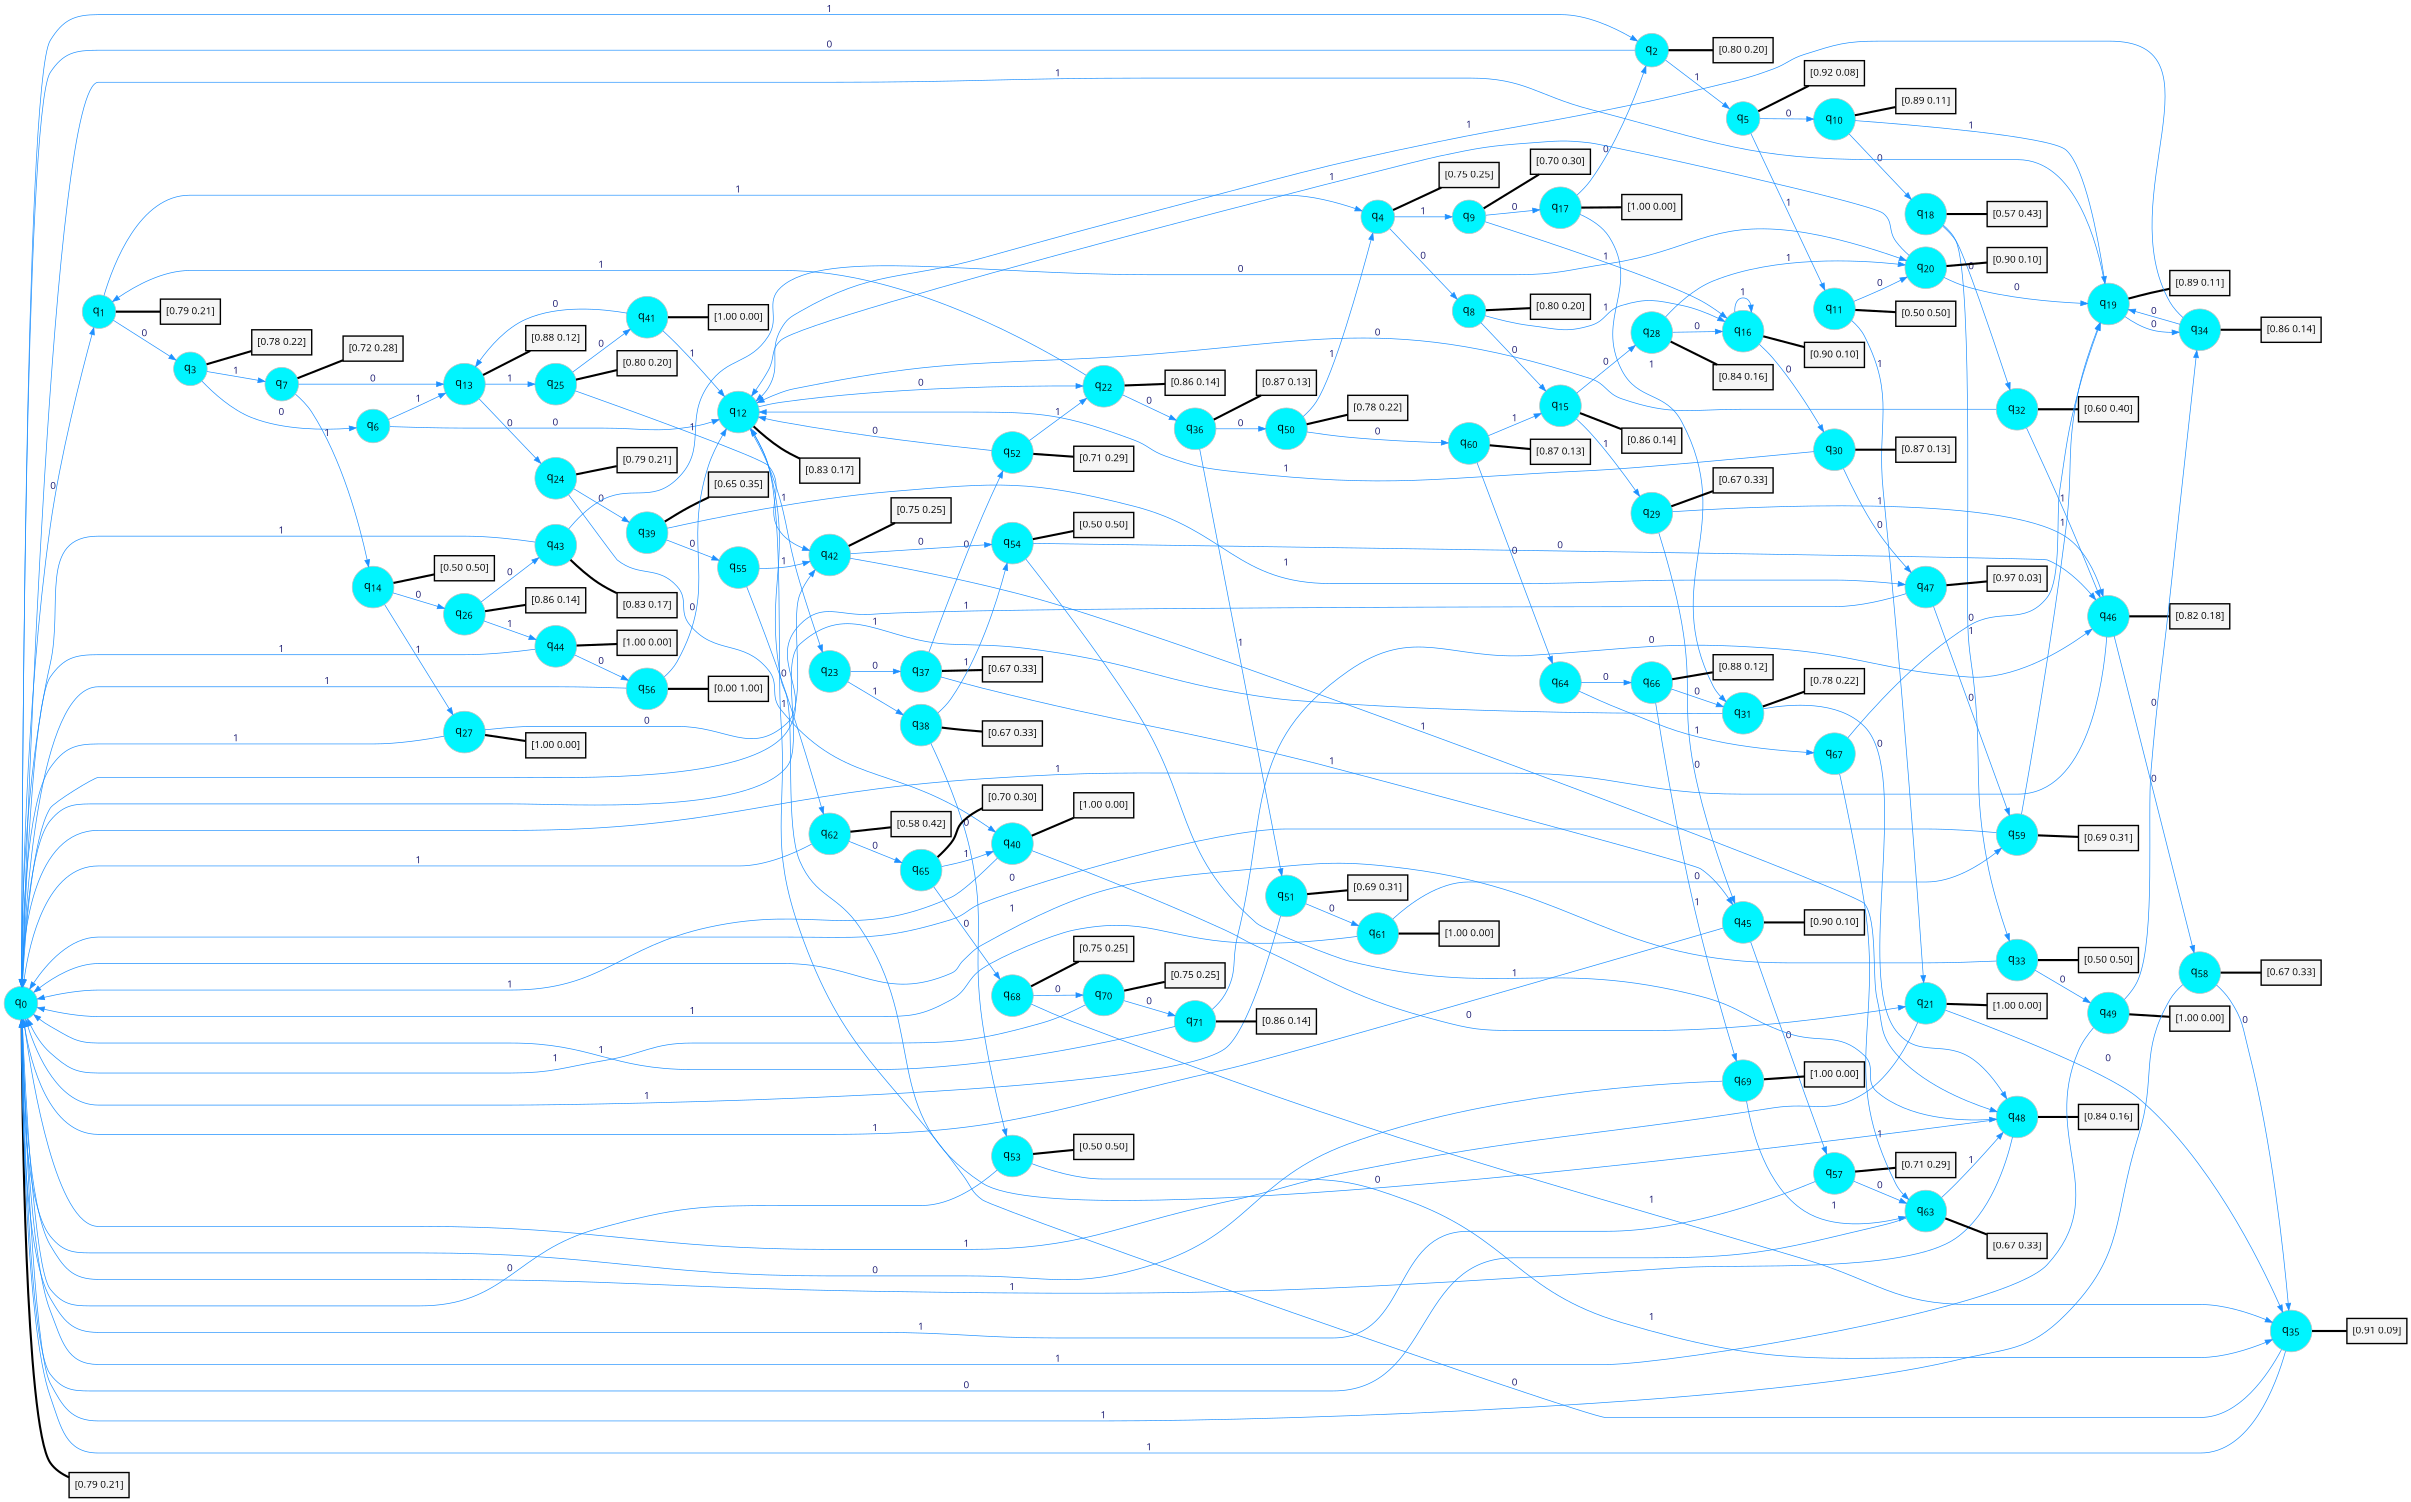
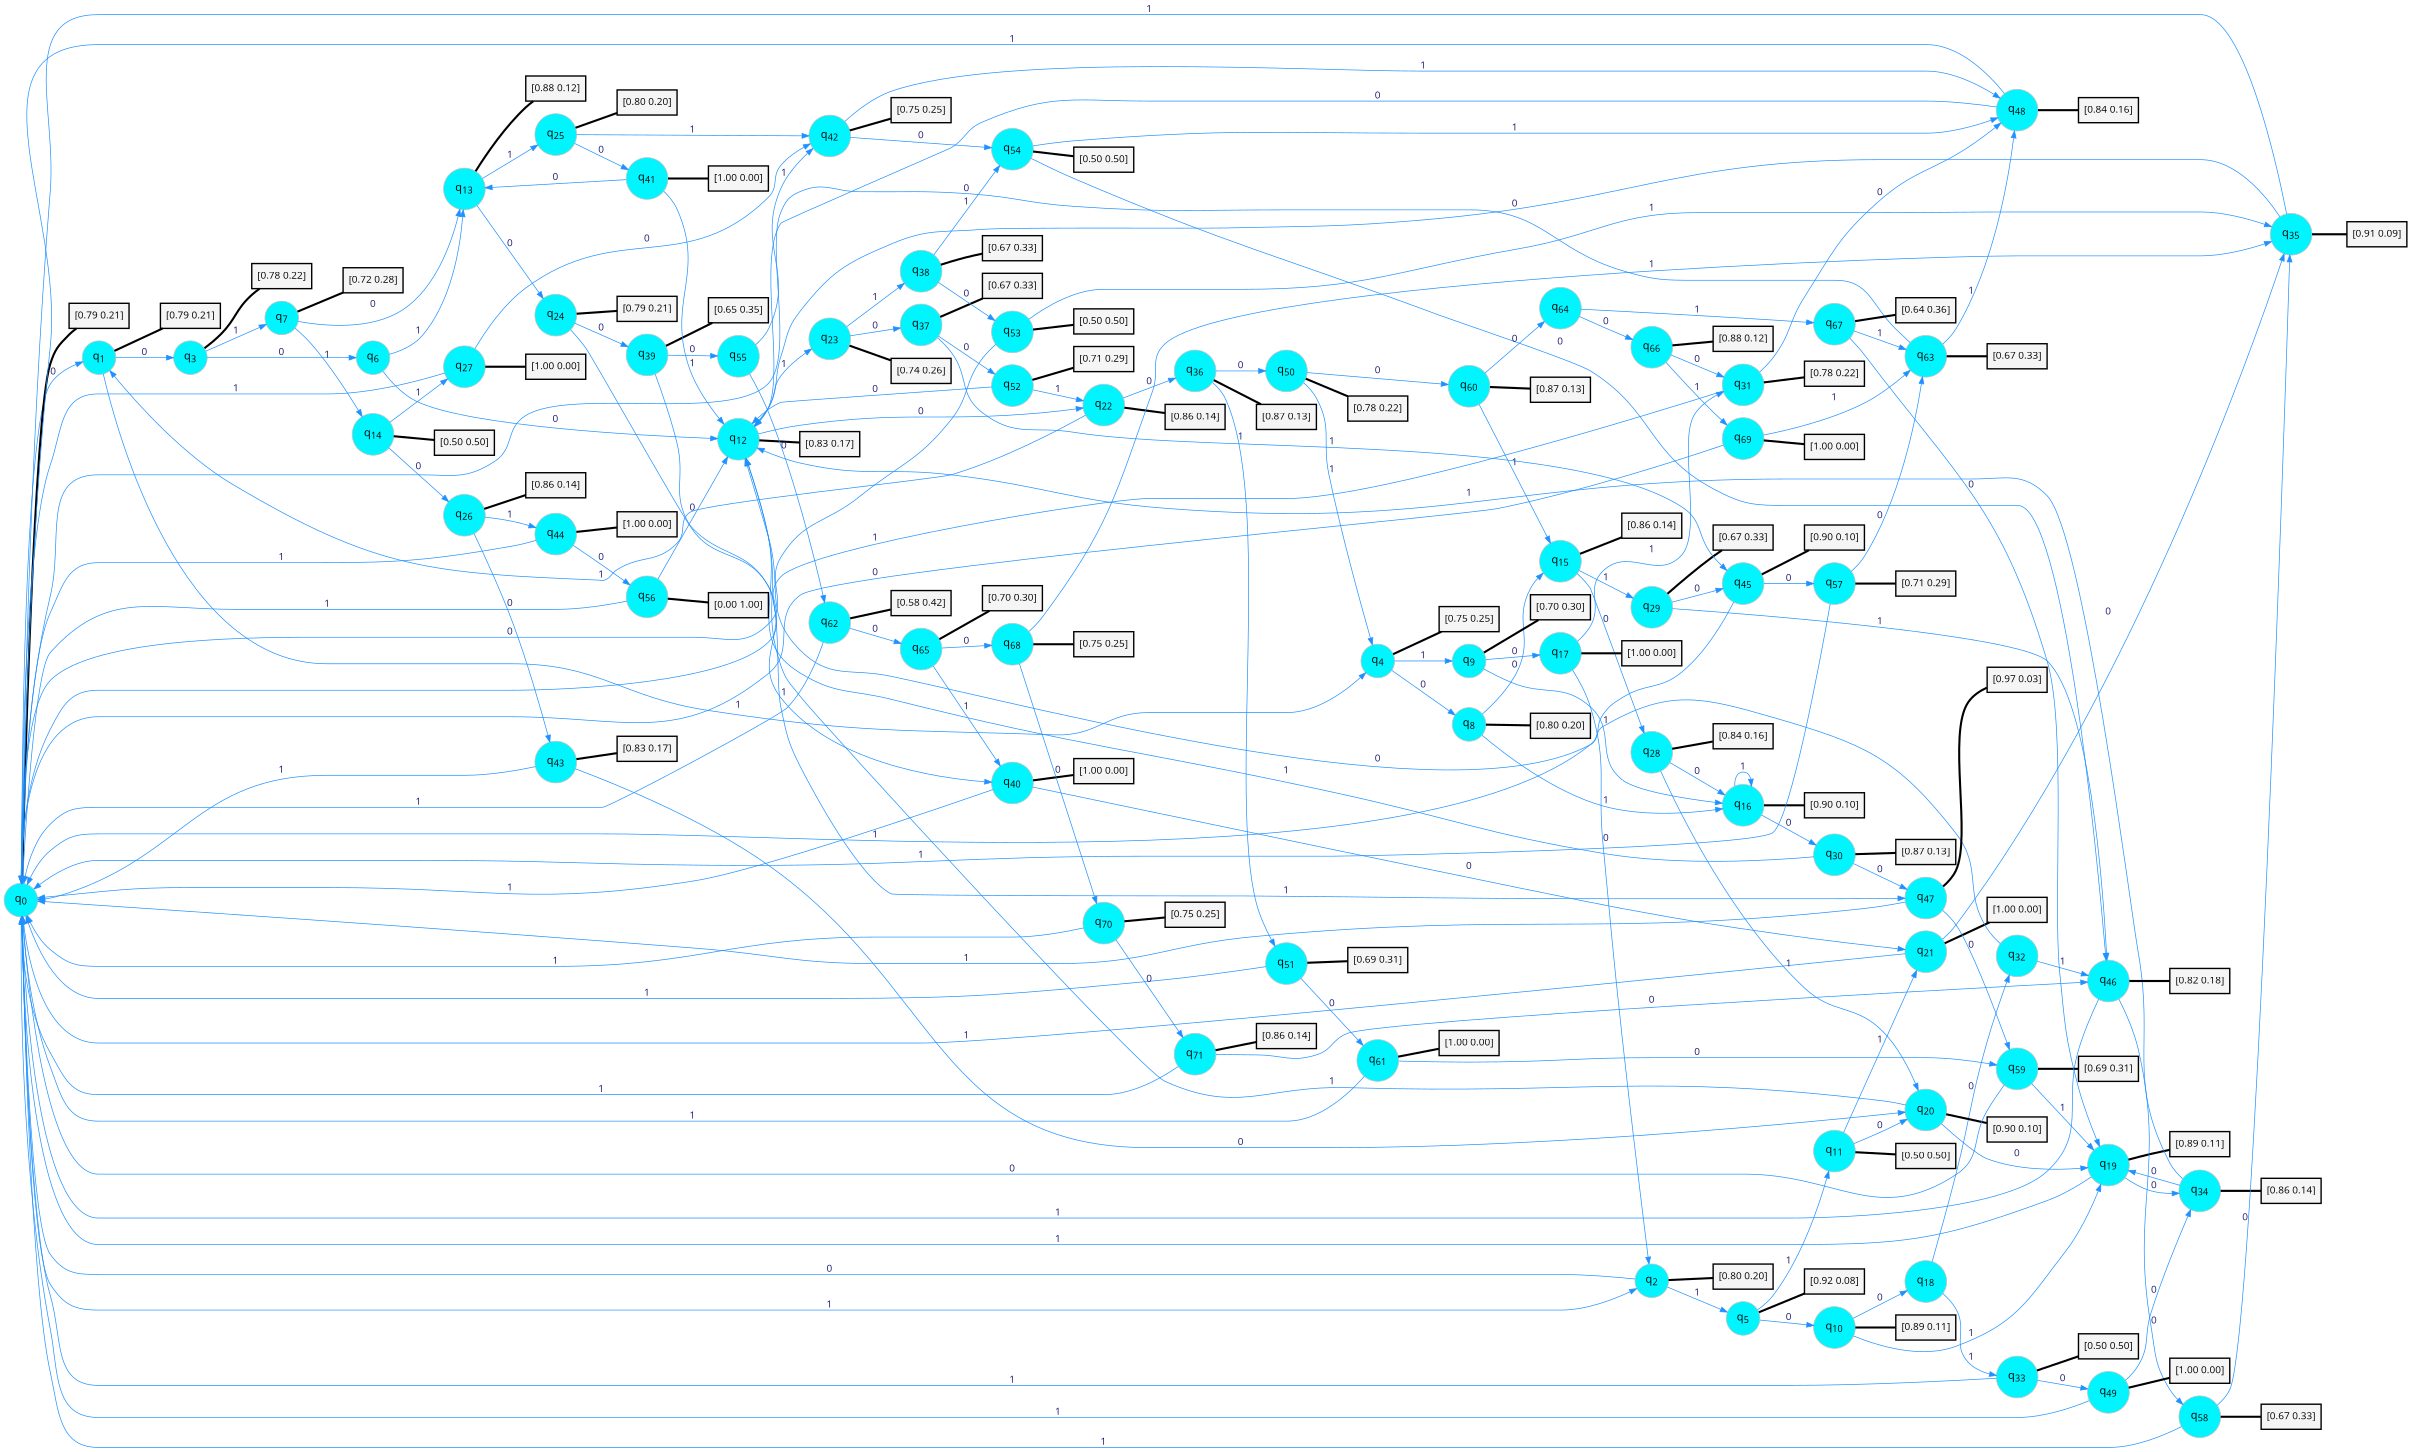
node "[0.57 0.43]": removed
node "[0.64 0.36]": added
node "[0.74 0.26]": added
node "[0.60 0.40]": removed
